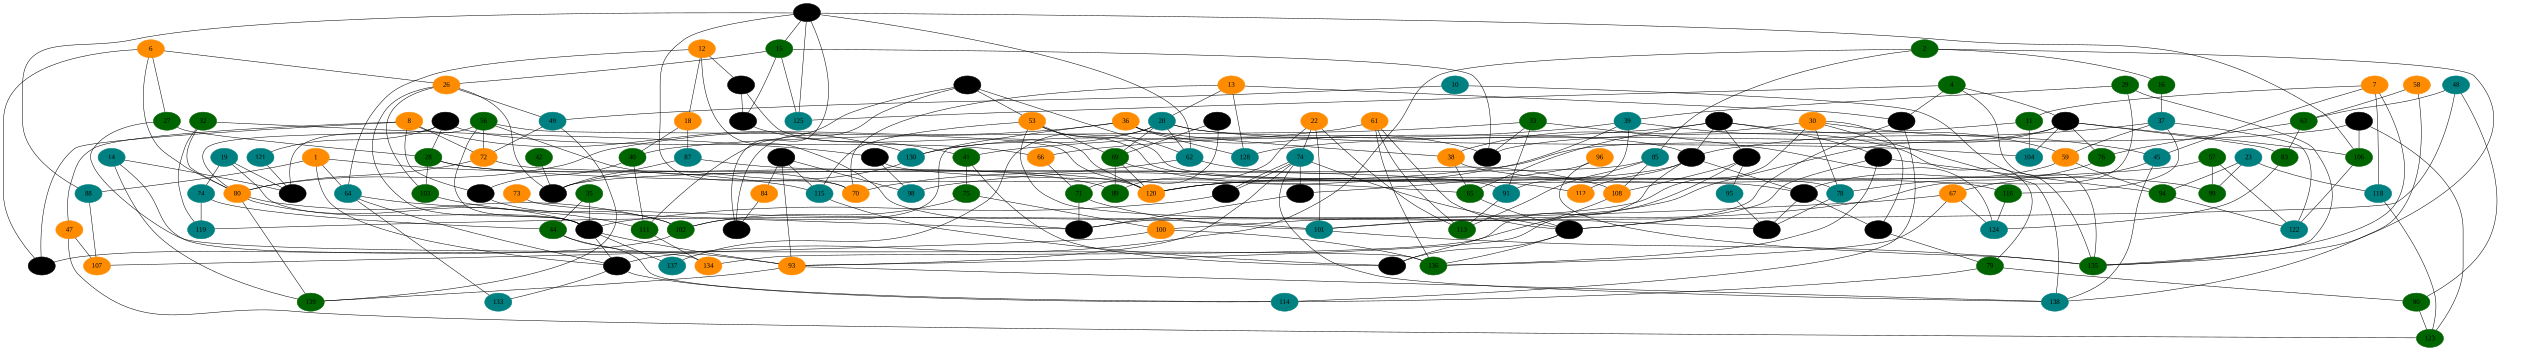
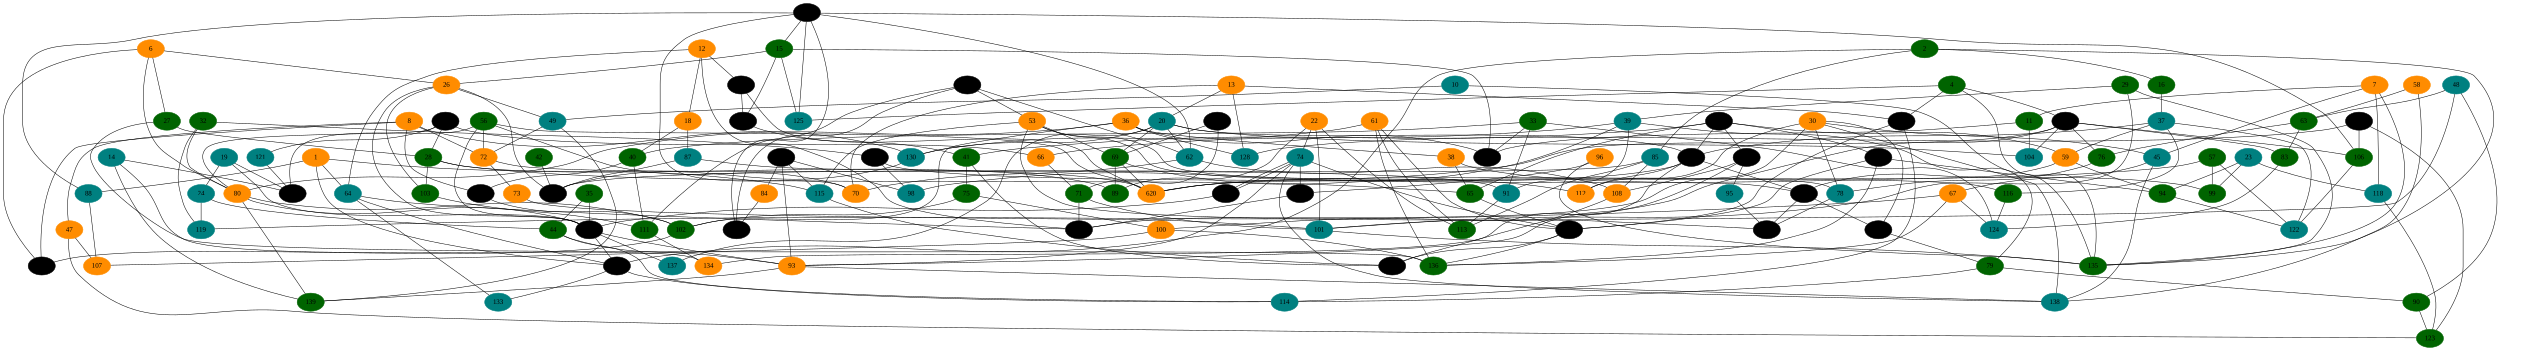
edge "30" -- "38": now "30" -- "112"
edge "72" -- "80": now "72" -- "73"
node "120": label "120" -> "620"
